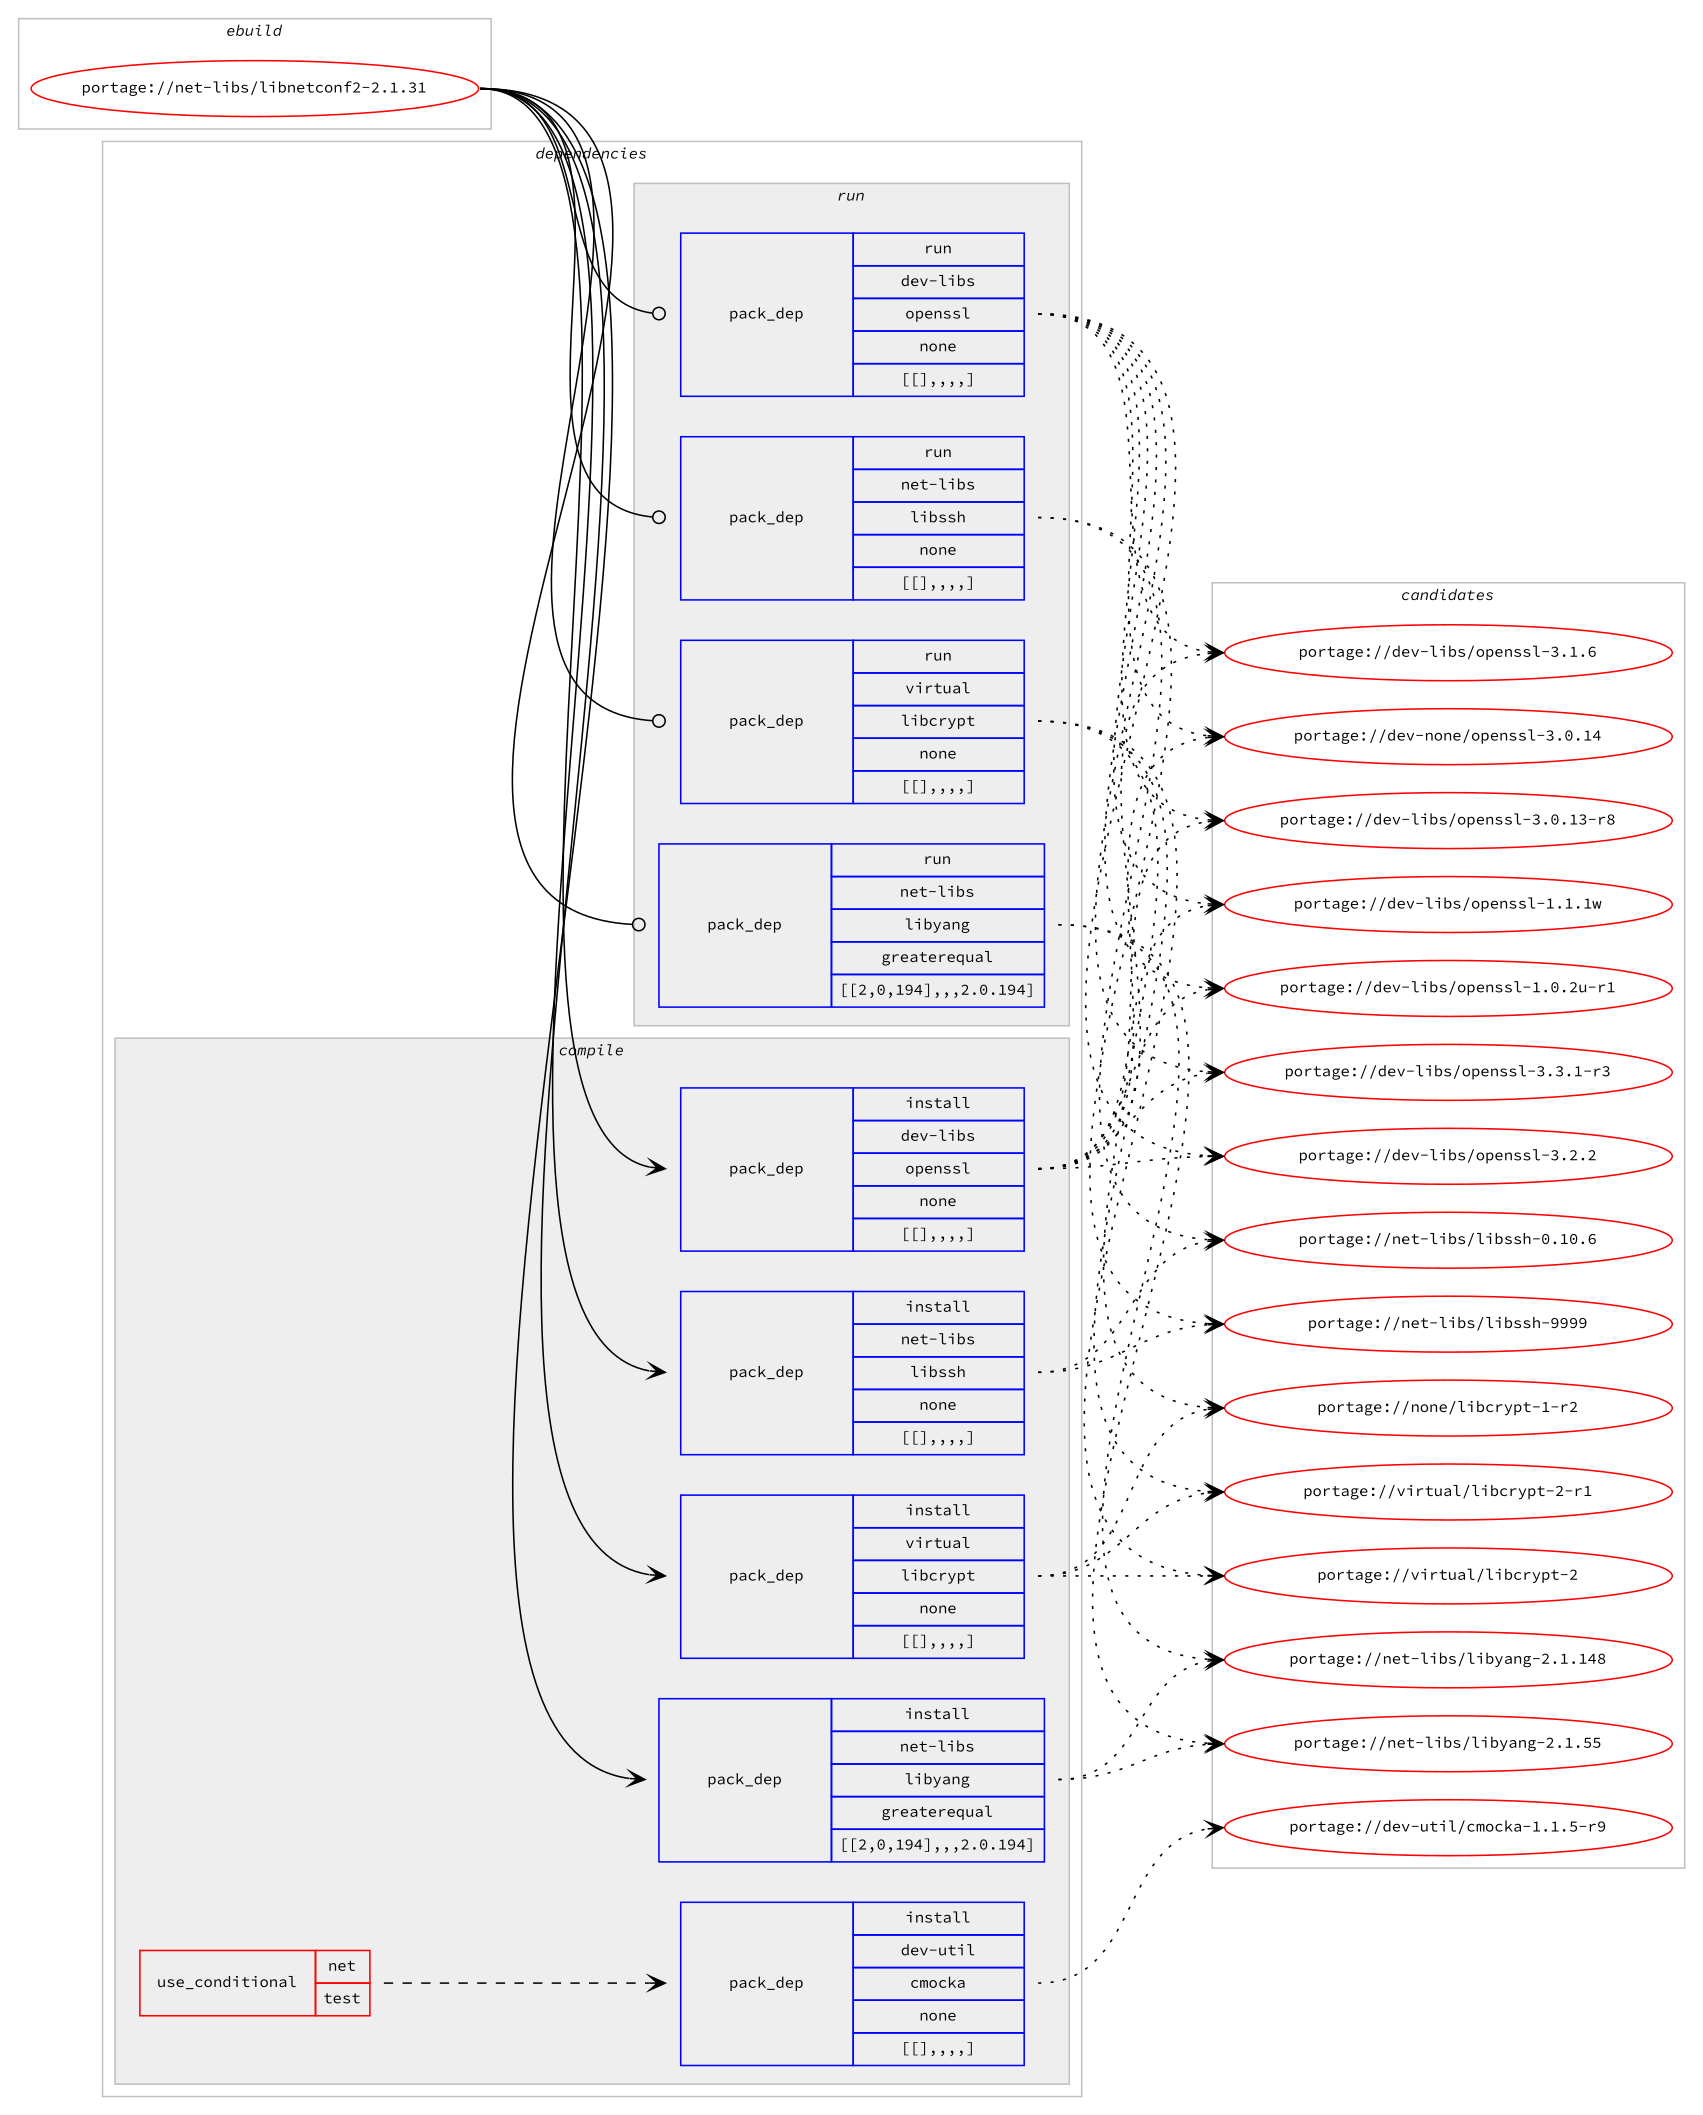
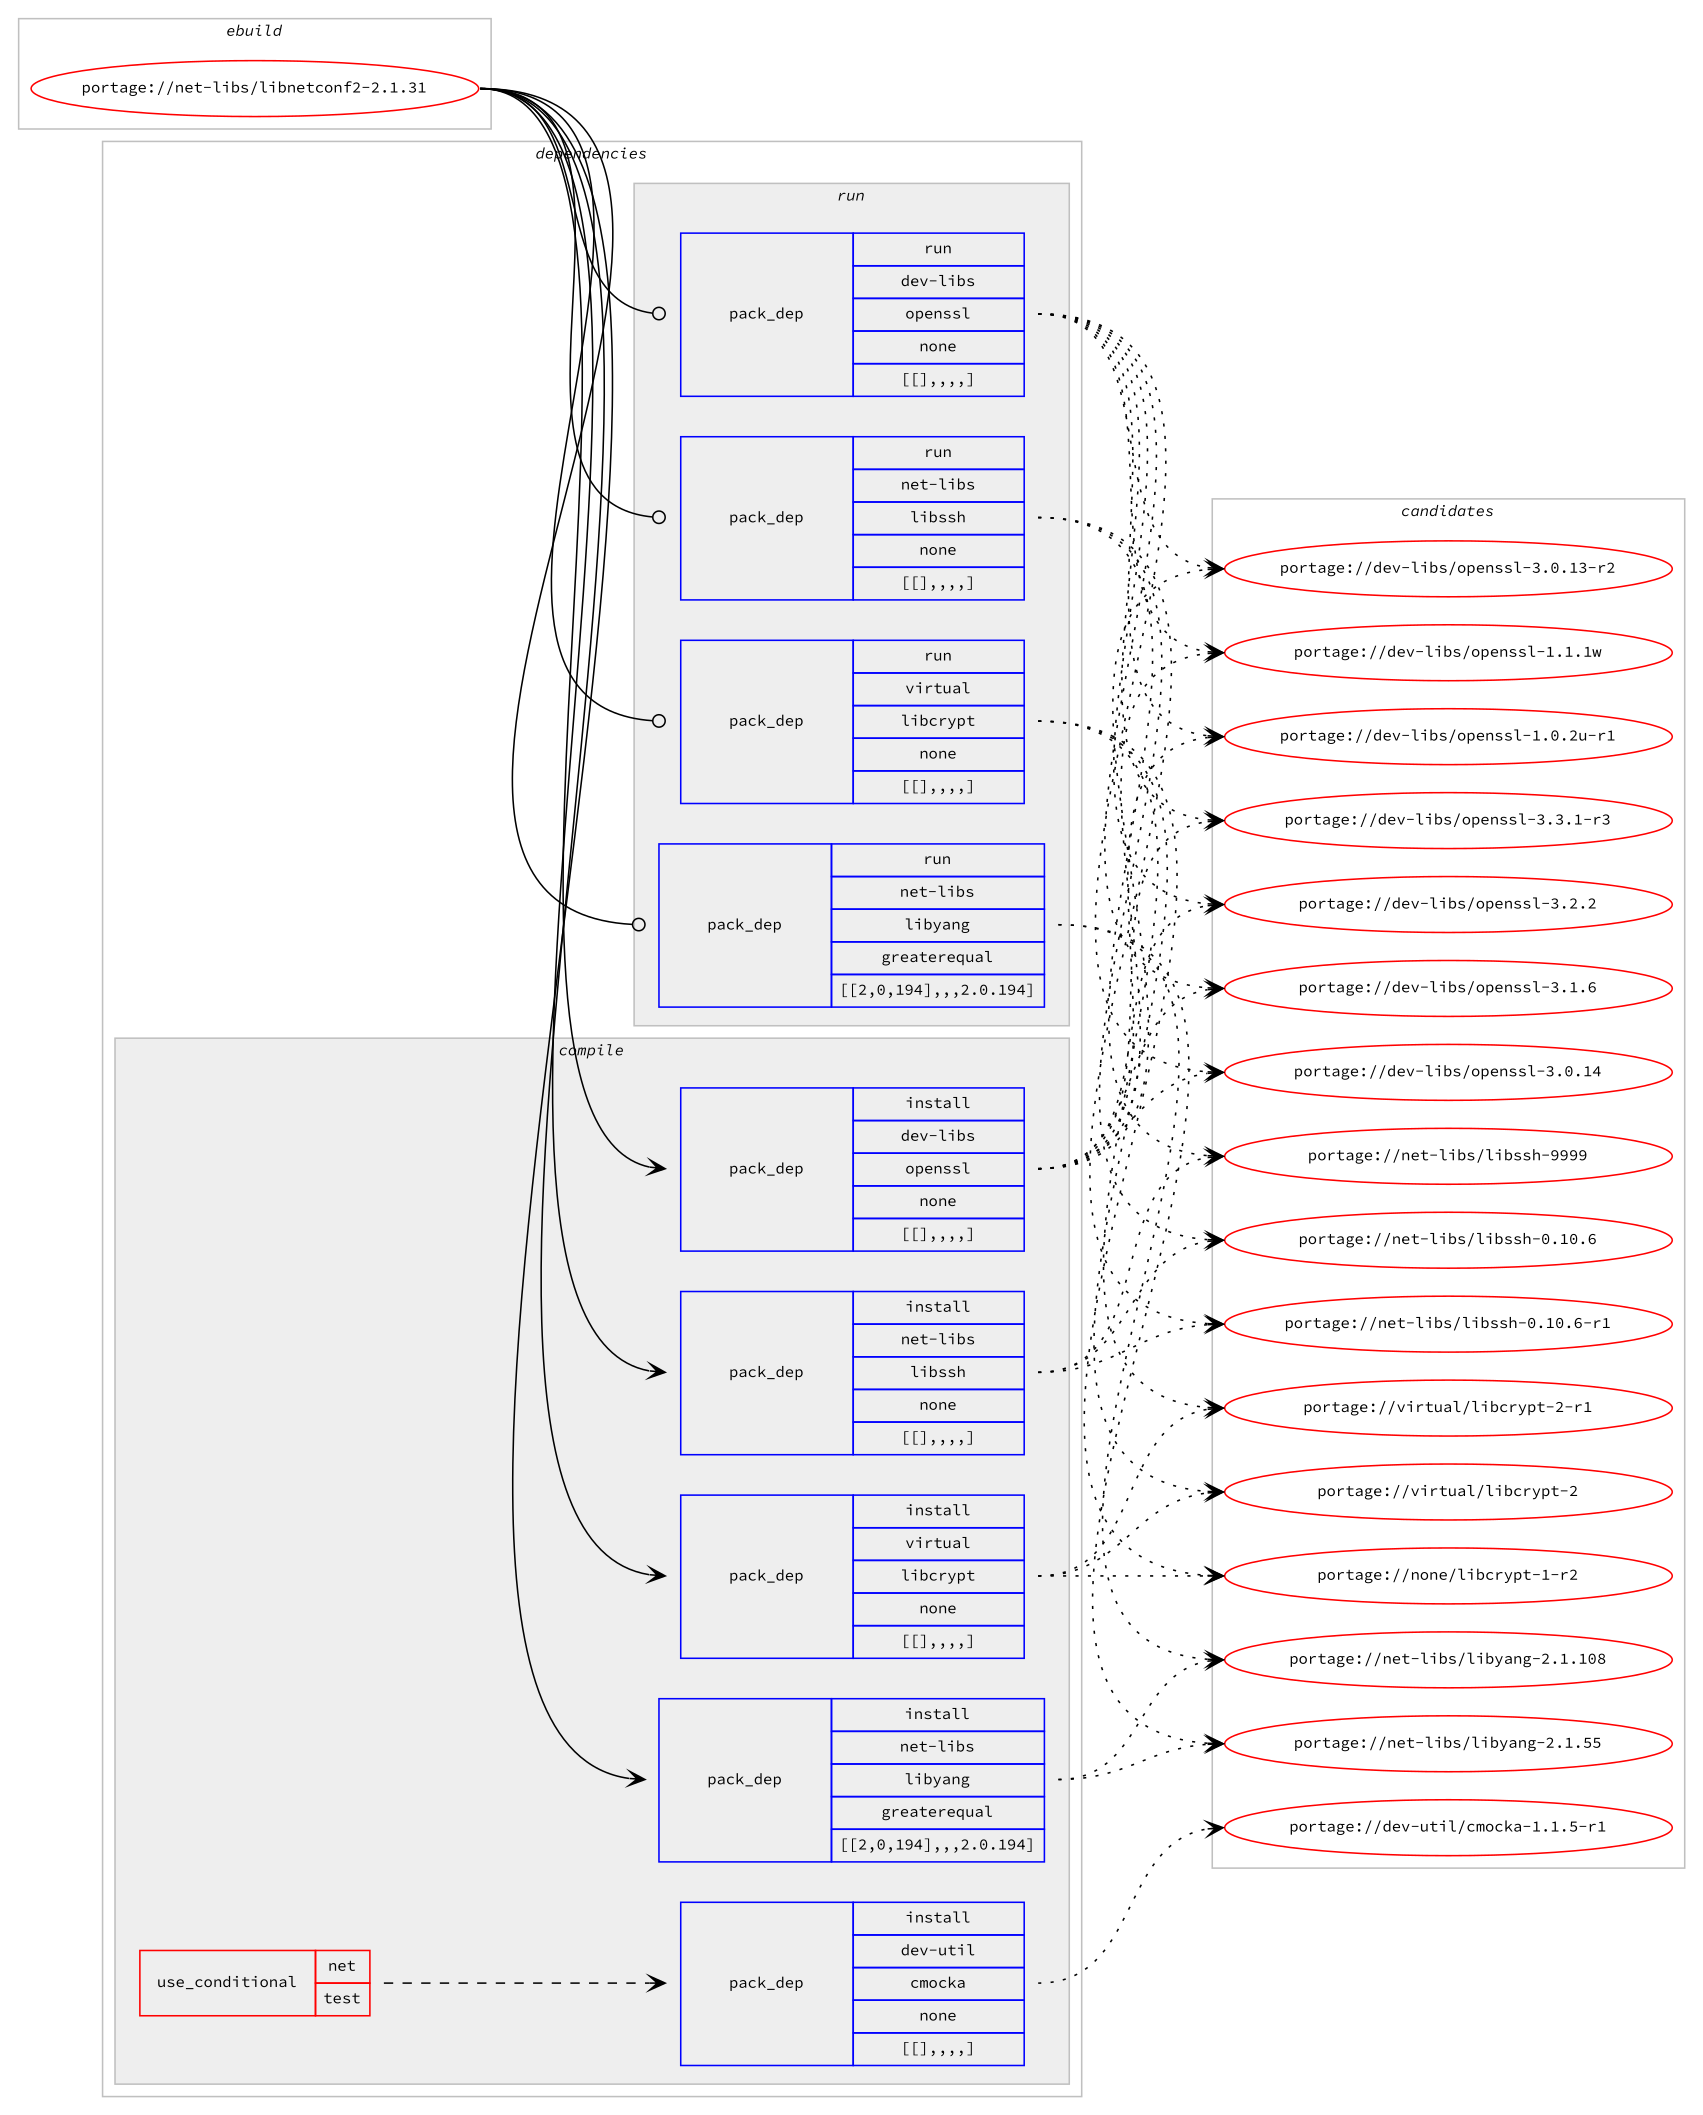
node "portage://dev-none/openssl-3.0.14": label "portage://dev-none/openssl-3.0.14" -> "portage://dev-libs/openssl-3.0.14"
node "portage://dev-libs/openssl-3.0.13-r8": label "portage://dev-libs/openssl-3.0.13-r8" -> "portage://dev-libs/openssl-3.0.13-r2"
node "portage://net-libs/libssh-0.10.6-r1": added
node "portage://net-libs/libyang-2.1.148": label "portage://net-libs/libyang-2.1.148" -> "portage://net-libs/libyang-2.1.108"
node "portage://dev-util/cmocka-1.1.5-r9": label "portage://dev-util/cmocka-1.1.5-r9" -> "portage://dev-util/cmocka-1.1.5-r1"
